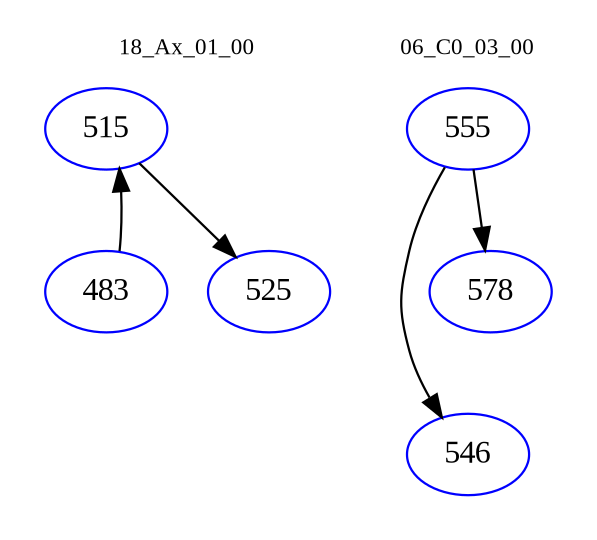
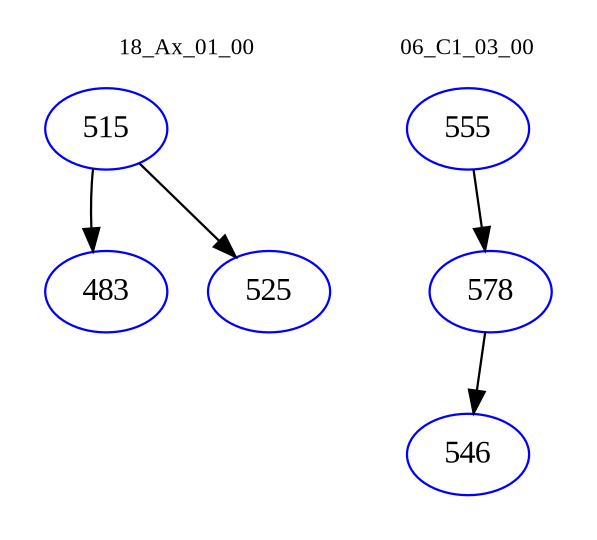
cluster "06_C0_03_00": label "06_C0_03_00" -> "06_C1_03_00"
edge "483" -> "515": reversed
edge "555" -> "546": now "578" -> "546"
